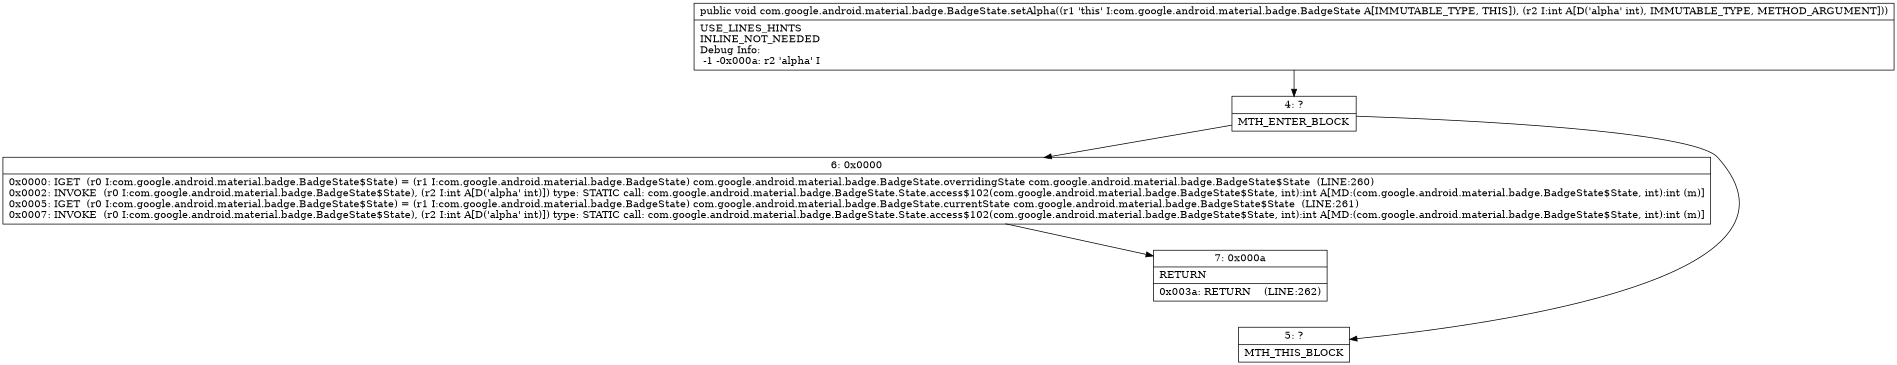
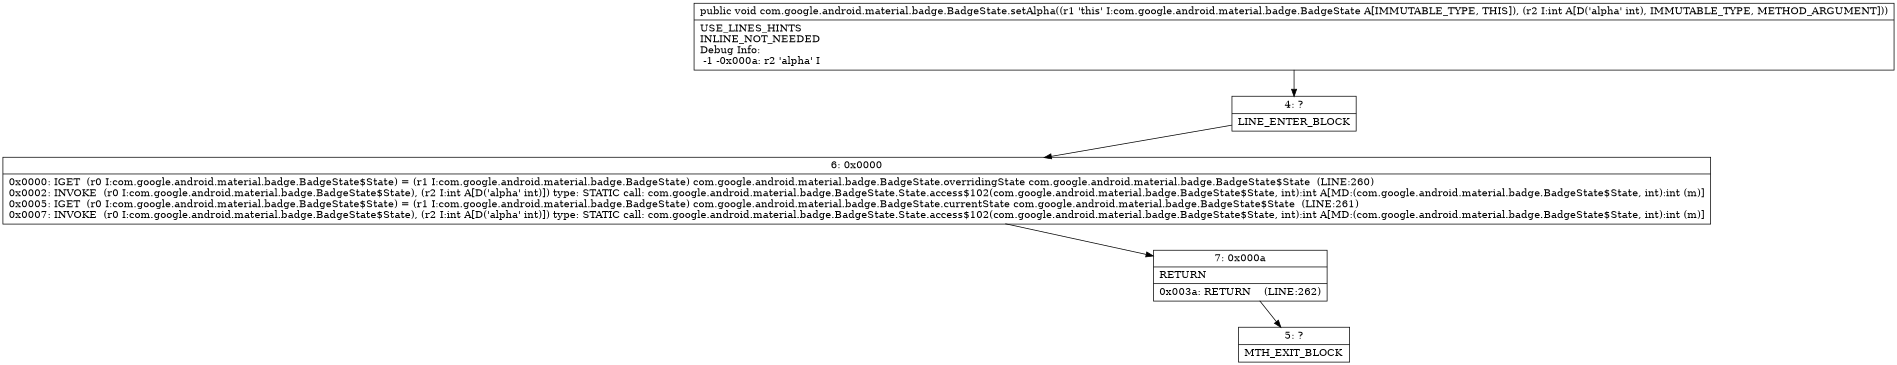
node "4: ?": text "MTH_ENTER_BLOCK" -> "LINE_ENTER_BLOCK"
edge "4: ?" -> "5: ?": now "7: 0x000a" -> "5: ?"
node "5: ?": text "MTH_THIS_BLOCK" -> "MTH_EXIT_BLOCK"
